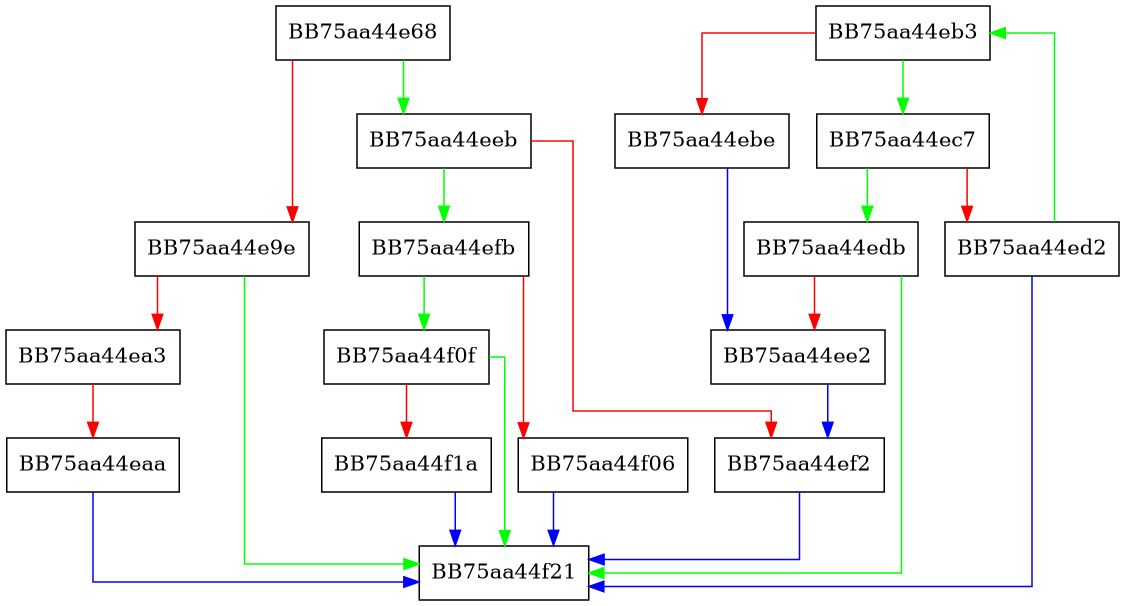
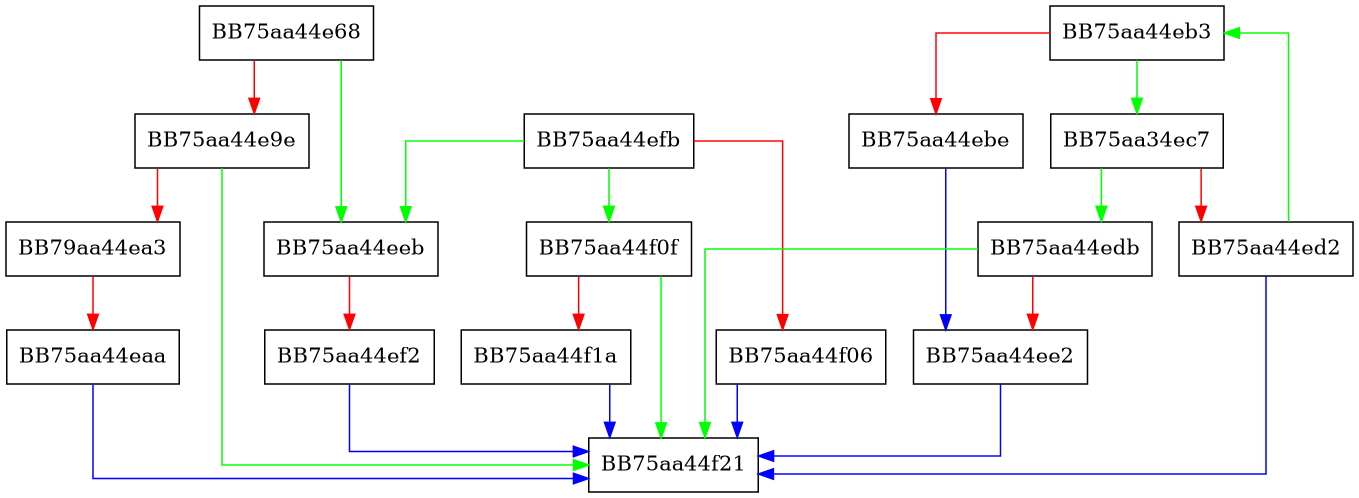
node "BB75aa44ec7": label "BB75aa44ec7" -> "BB75aa34ec7"
edge "BB75aa44eeb" -> "BB75aa44efb": reversed
node "BB75aa44ea3": label "BB75aa44ea3" -> "BB79aa44ea3"
edge "BB75aa44ee2" -> "BB75aa44ef2": now "BB75aa44ee2" -> "BB75aa44f21"
